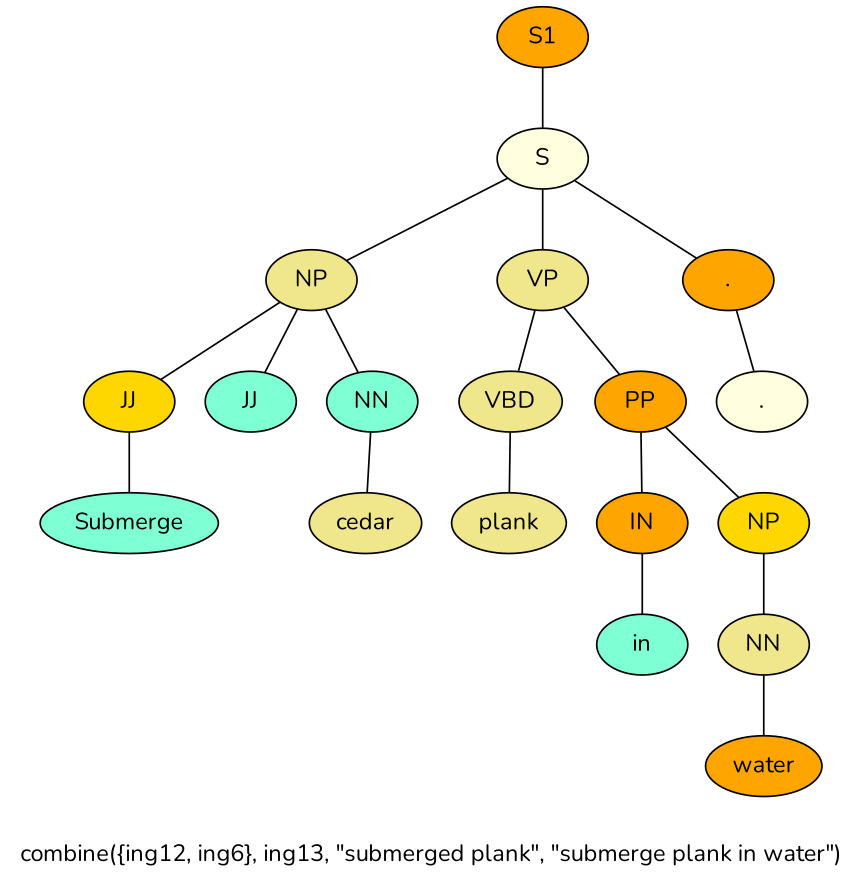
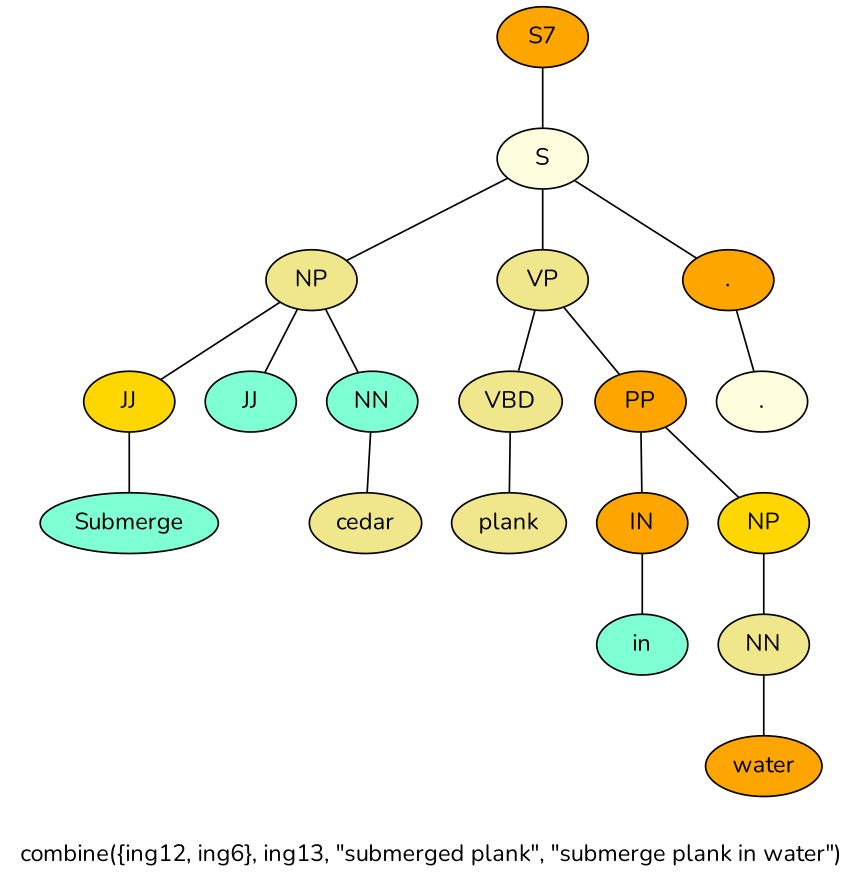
node "S1": label "S1" -> "S7"
